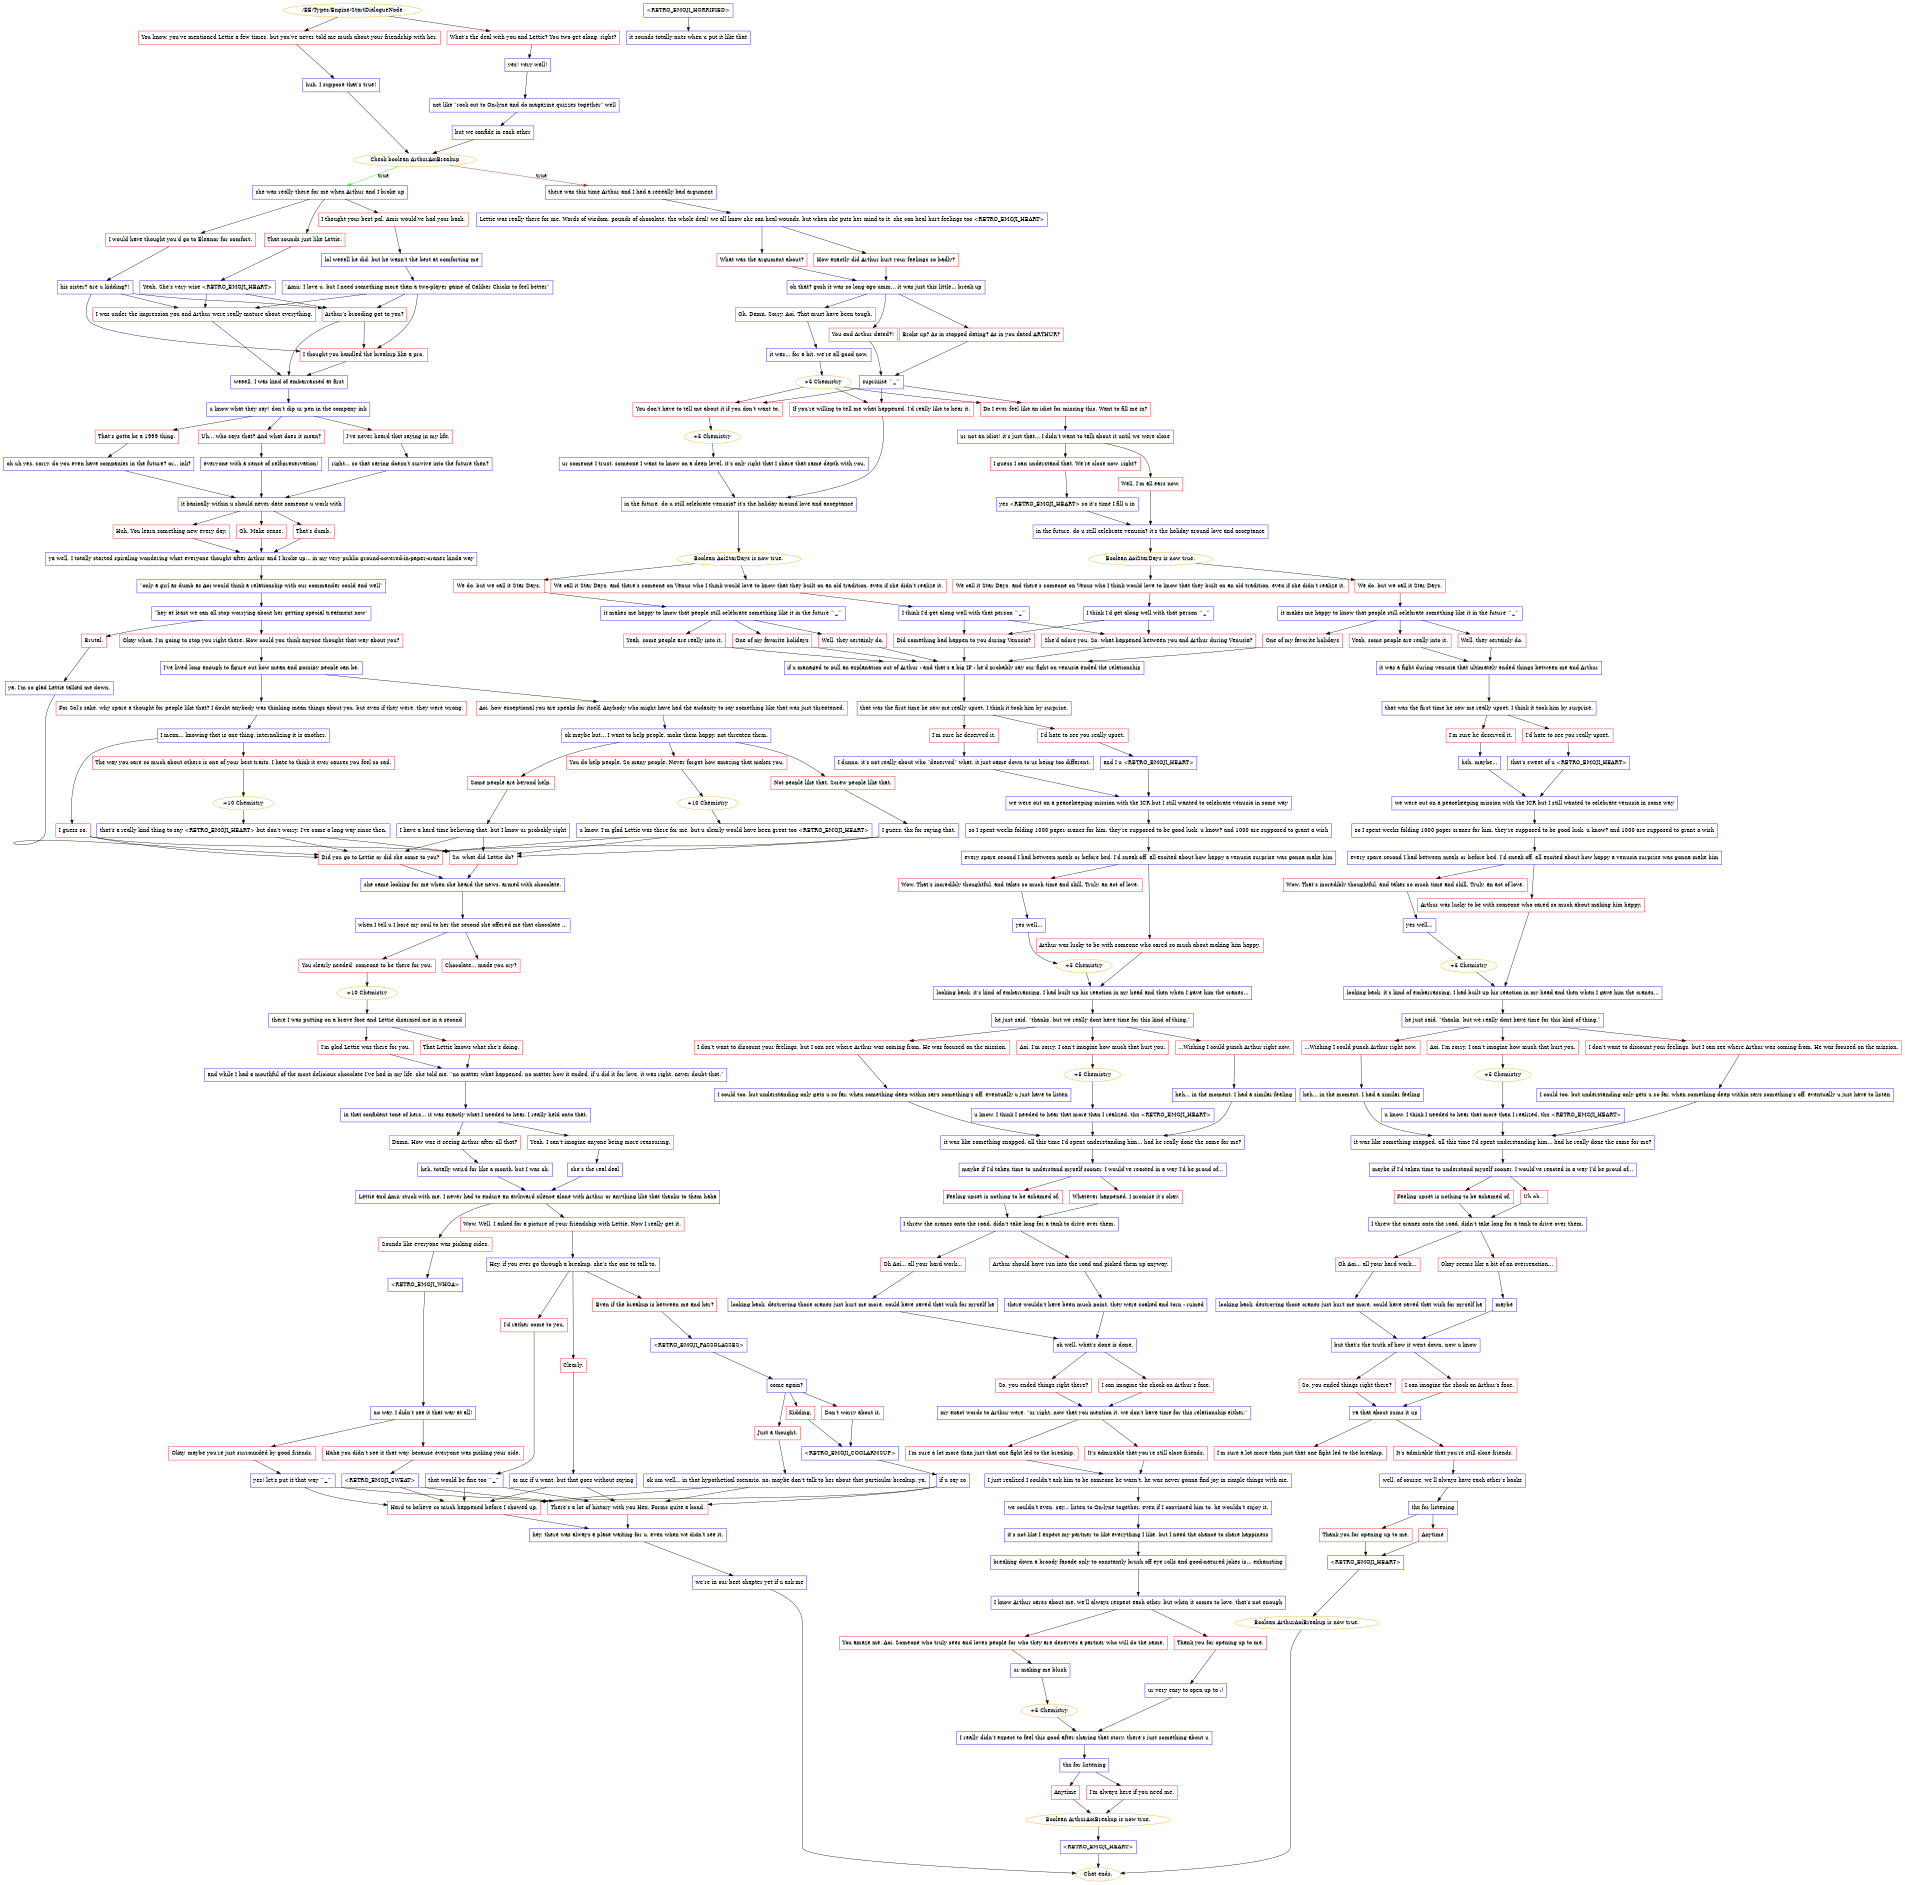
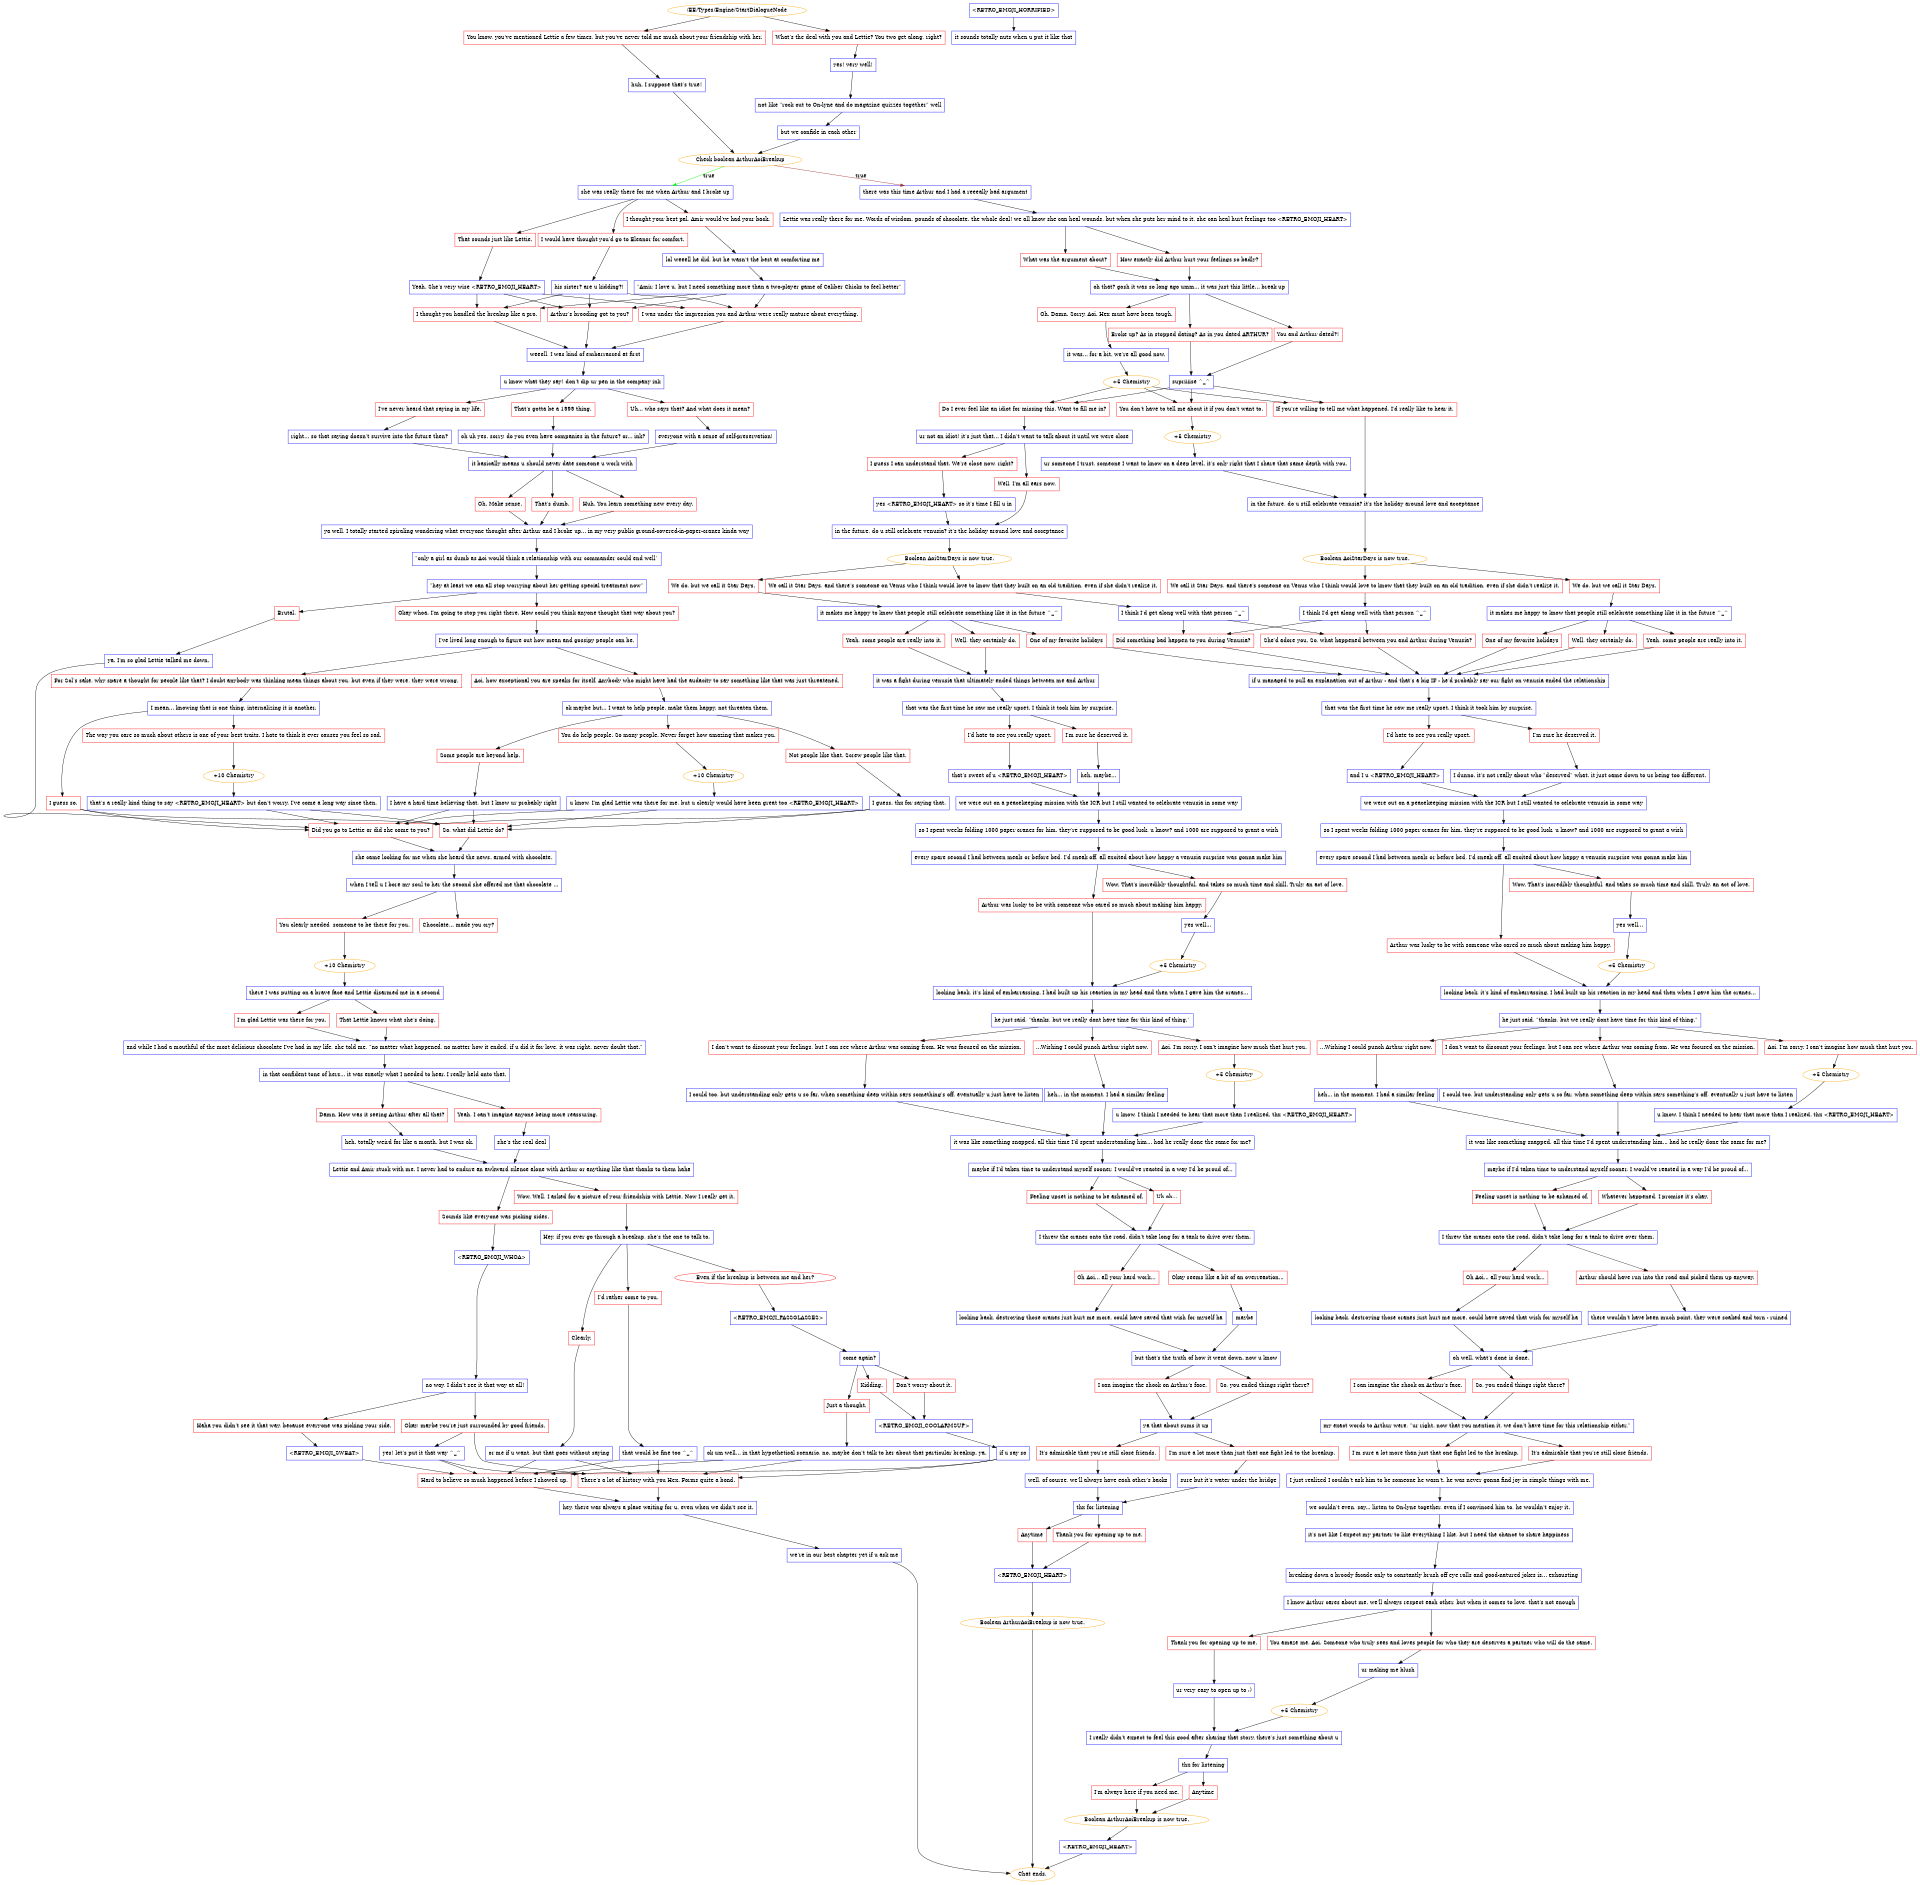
node "Oh. Damn. Sorry, Aoi. That must have been tough.": label "Oh. Damn. Sorry, Aoi. That must have been tough." -> "Oh. Damn. Sorry, Aoi. Hex must have been tough."
edge "Arthur's brooding got to you?" -> "I thought you handled the breakup like a pro.": now "Yeah. She's very wise <RETRO_EMOJI_HEART>" -> "I thought you handled the breakup like a pro."
node "it basically within u should never date someone u work with": label "it basically within u should never date someone u work with" -> "it basically means u should never date someone u work with"
node "Even if the breakup is between me and her?": shape box -> ellipse
node "sure but it's water under the bridge": added
edge "<RETRO_EMOJI_SWEAT>" -> "There's a lot of history with you Hex. Forms quite a bond.": now "Okay, maybe you're just surrounded by good friends." -> "There's a lot of history with you Hex. Forms quite a bond."
